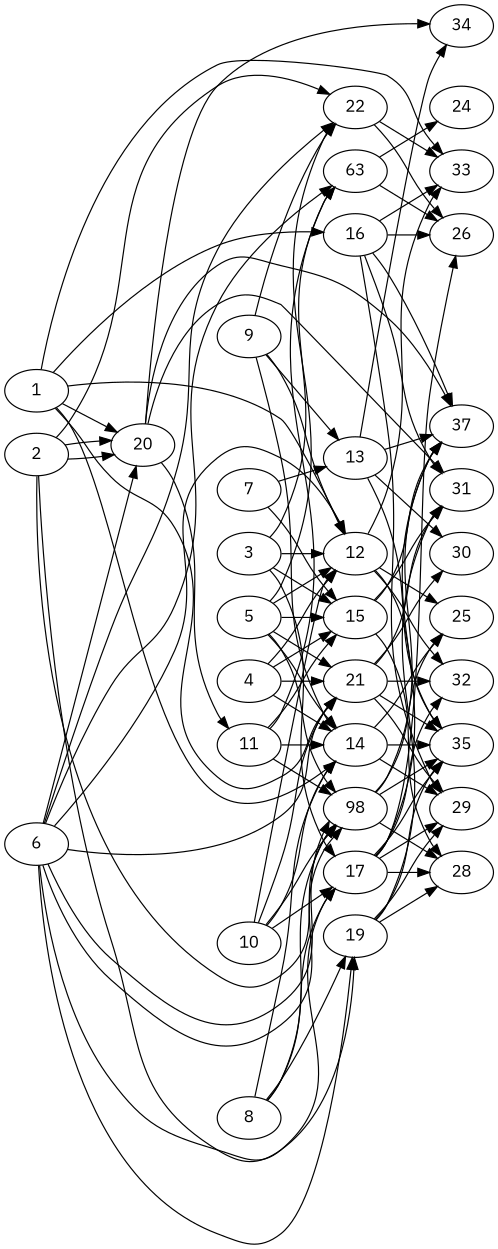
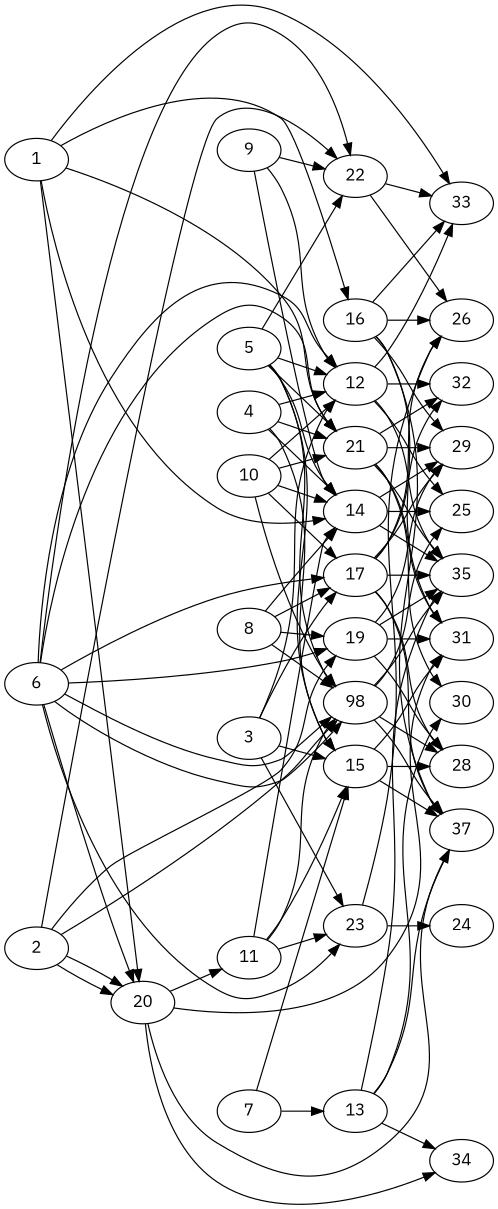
node "63": label "63" -> "23"
edge "9" -> "13": removed
edge "1" -> "12": removed
